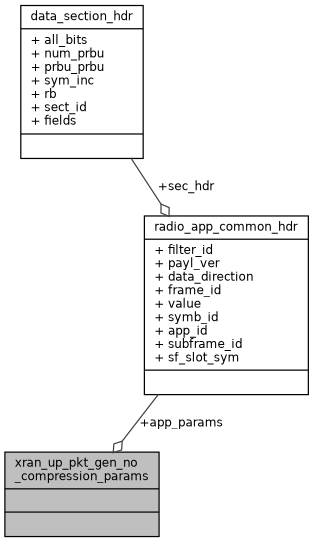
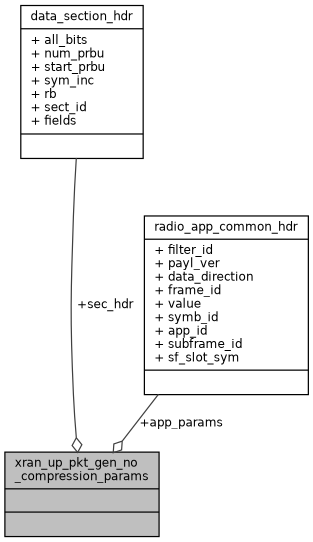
node "data_section_hdr": text "+ prbu_prbu" -> "+ start_prbu"
edge "data_section_hdr" -> "radio_app_common_hdr": now "data_section_hdr" -> "xran_up_pkt_gen_no"
